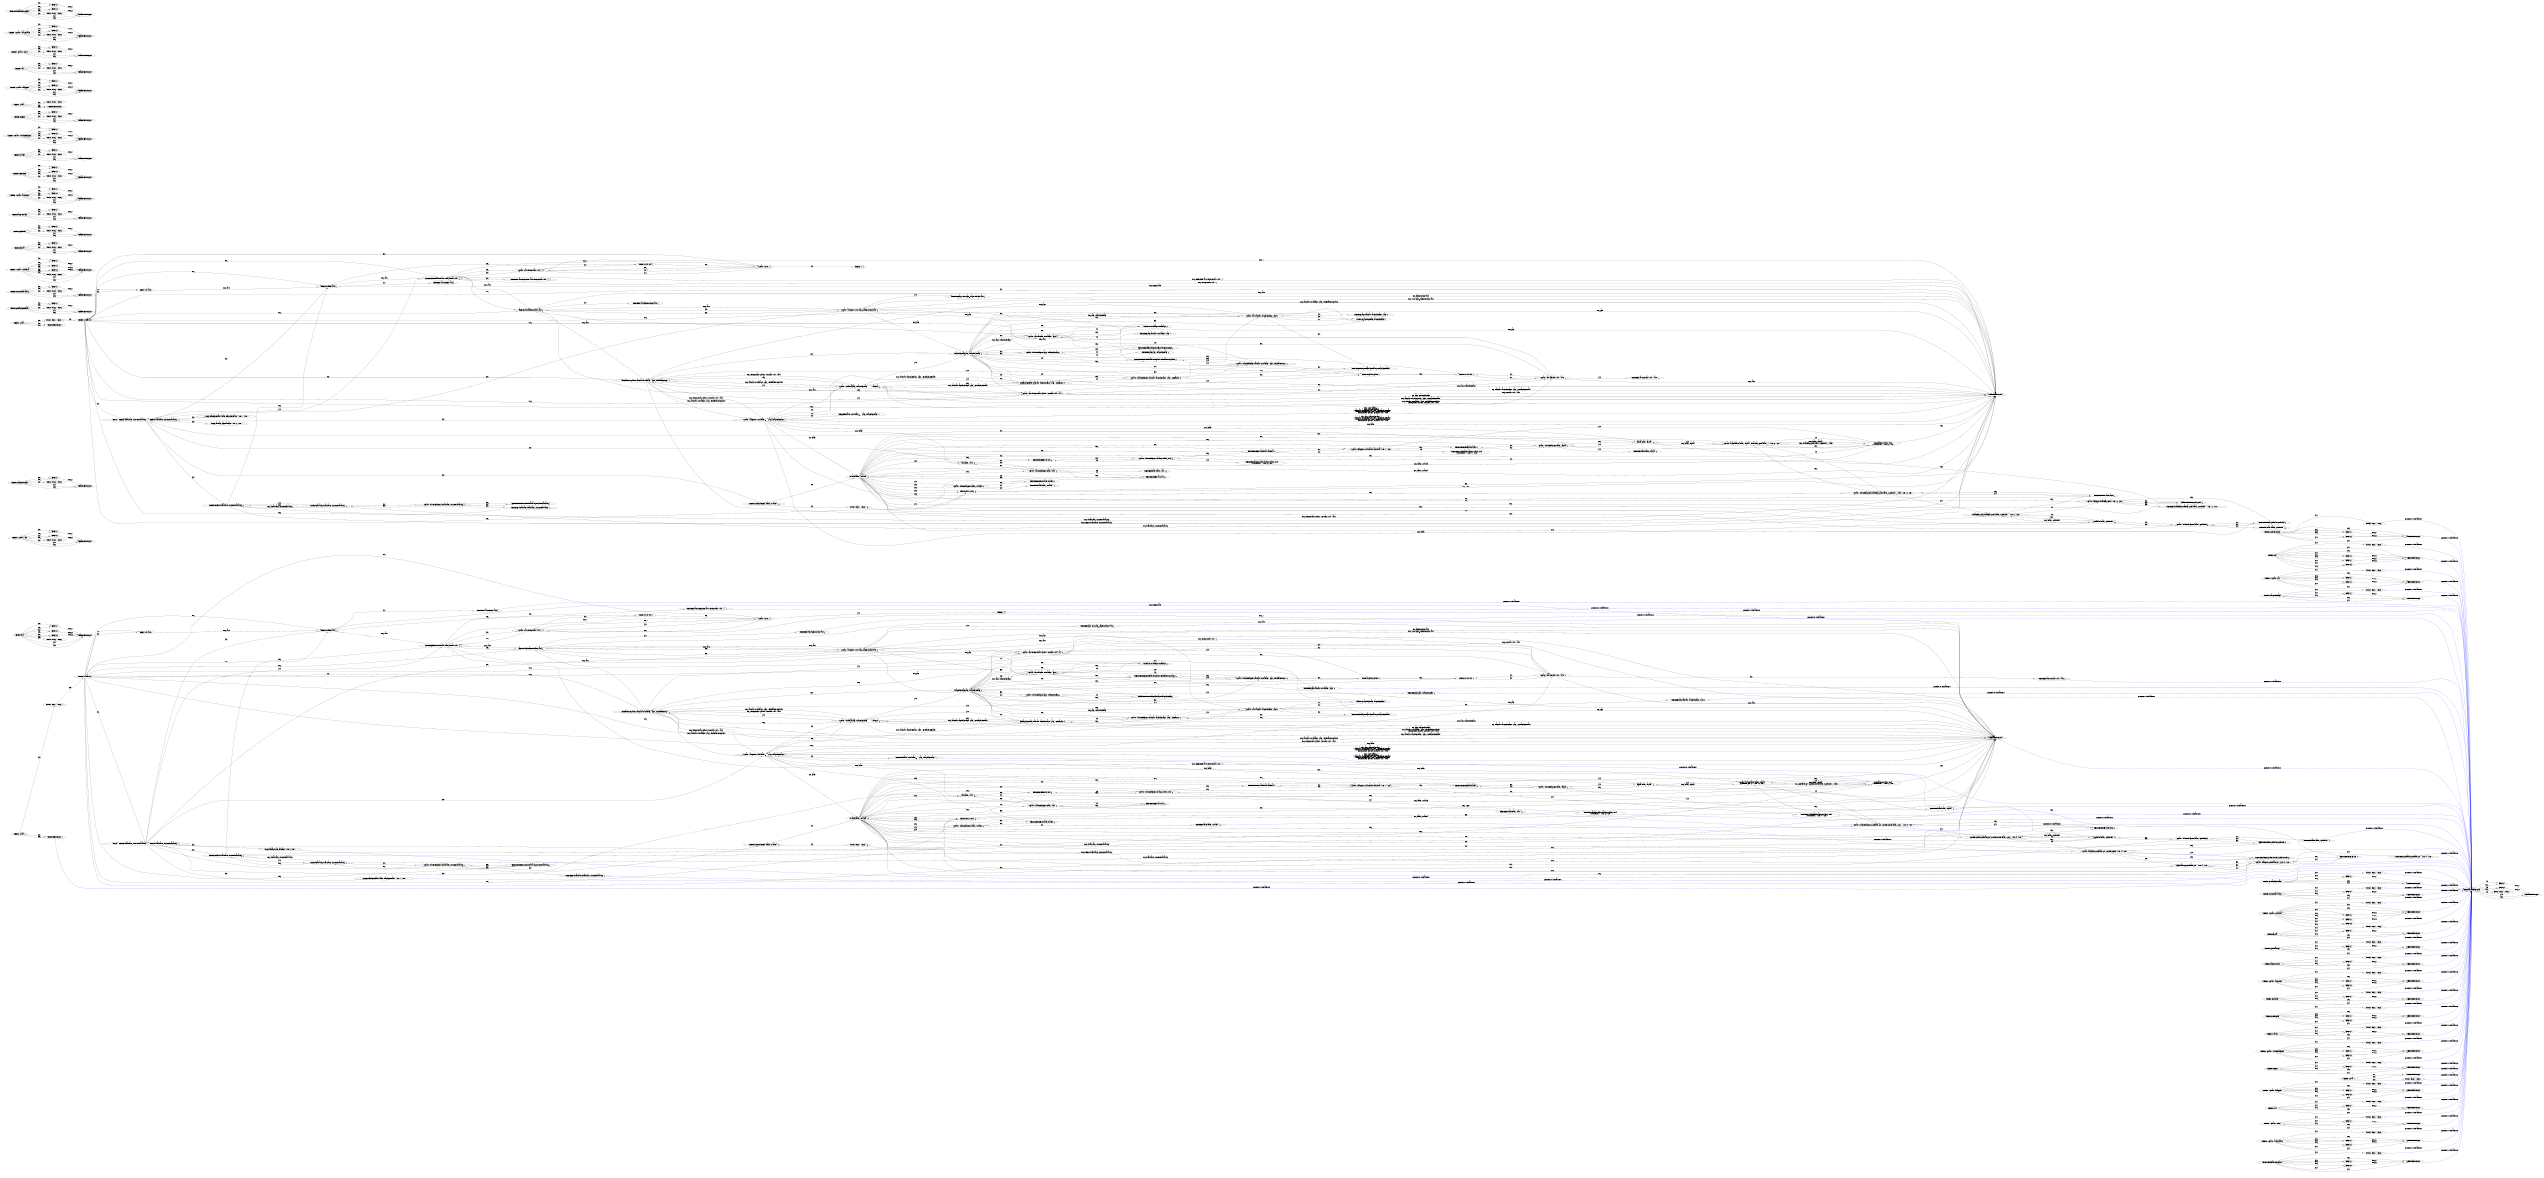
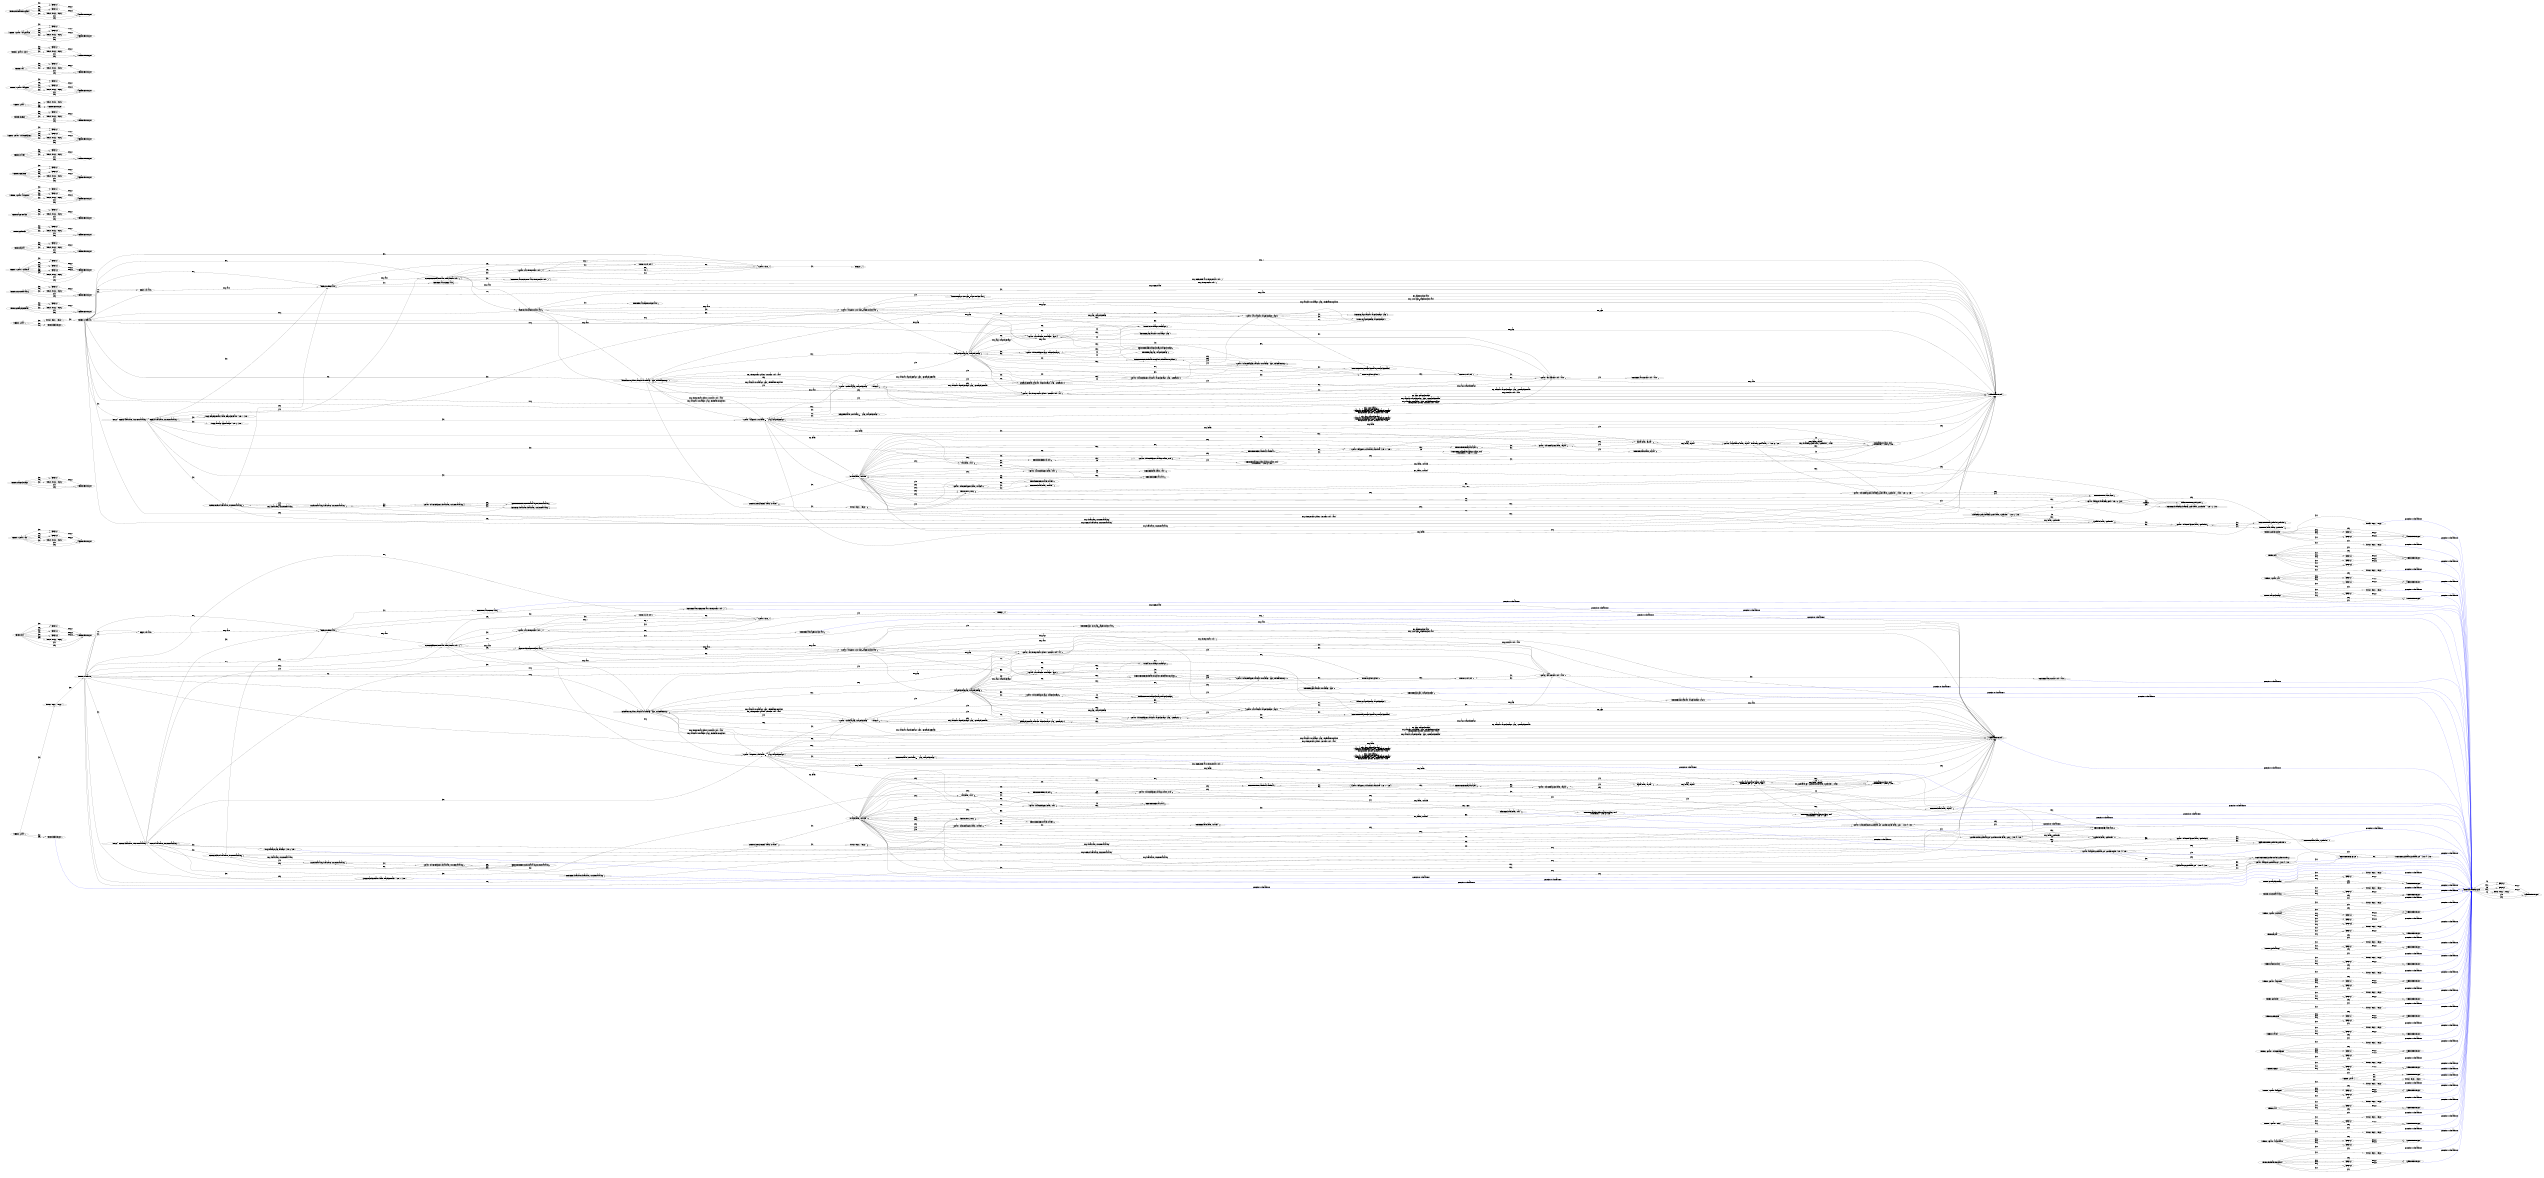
edge "(FIELD_IDENTIFIER,GcInfo,GcInfo)" -> "<(<operator>.fieldAccess,ThreadHeap::GcInfo)<SUB>18</SUB>>": label "CFG: " -> "DCHECK: "
edge "(FIELD_IDENTIFIER,Get,Get)" -> "<(<operator>.fieldAccess,GCInfoTable::Get)<SUB>19</SUB>>": now "(FIELD_IDENTIFIER,Get,Get)" -> "<(IDENTIFIER,GCInfoTable,GCInfoTable::Get())<SUB>19</SUB>>"
